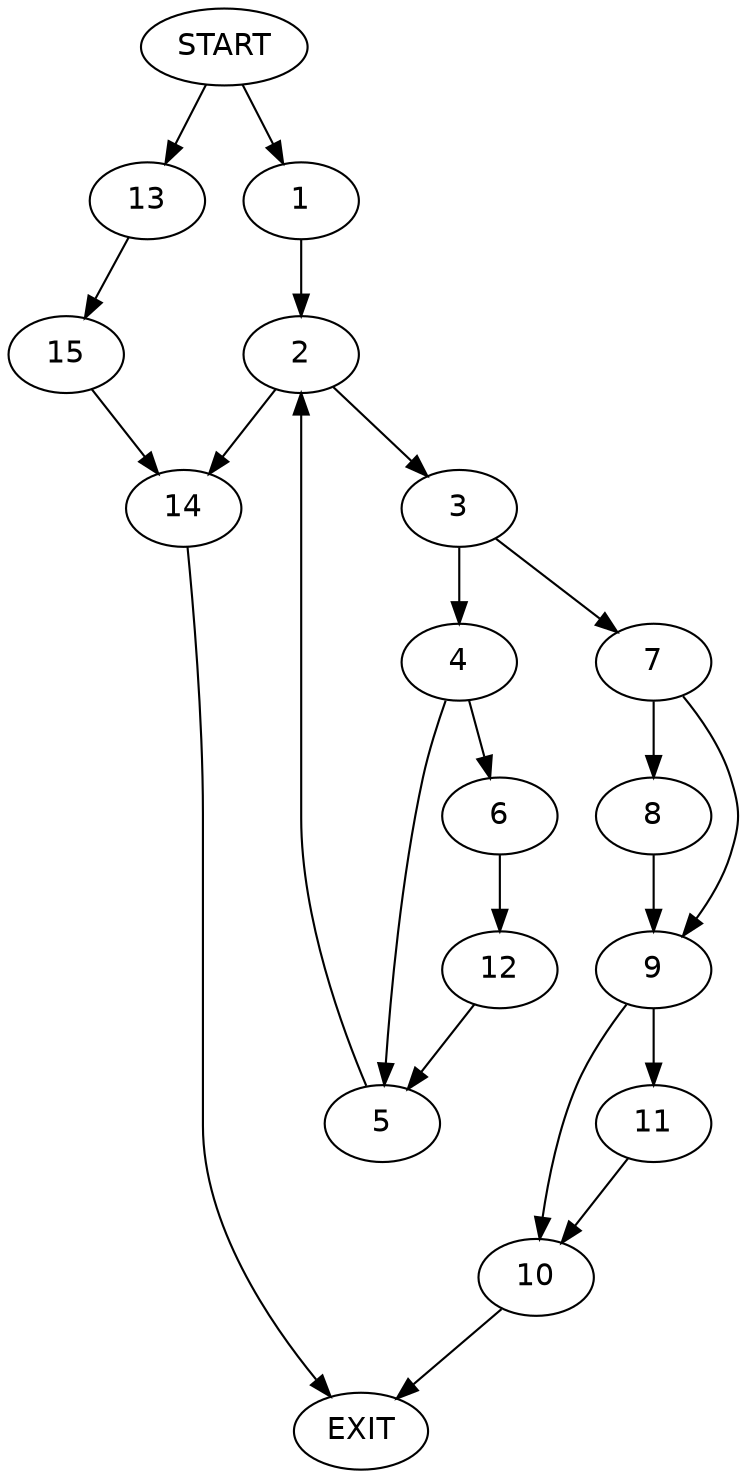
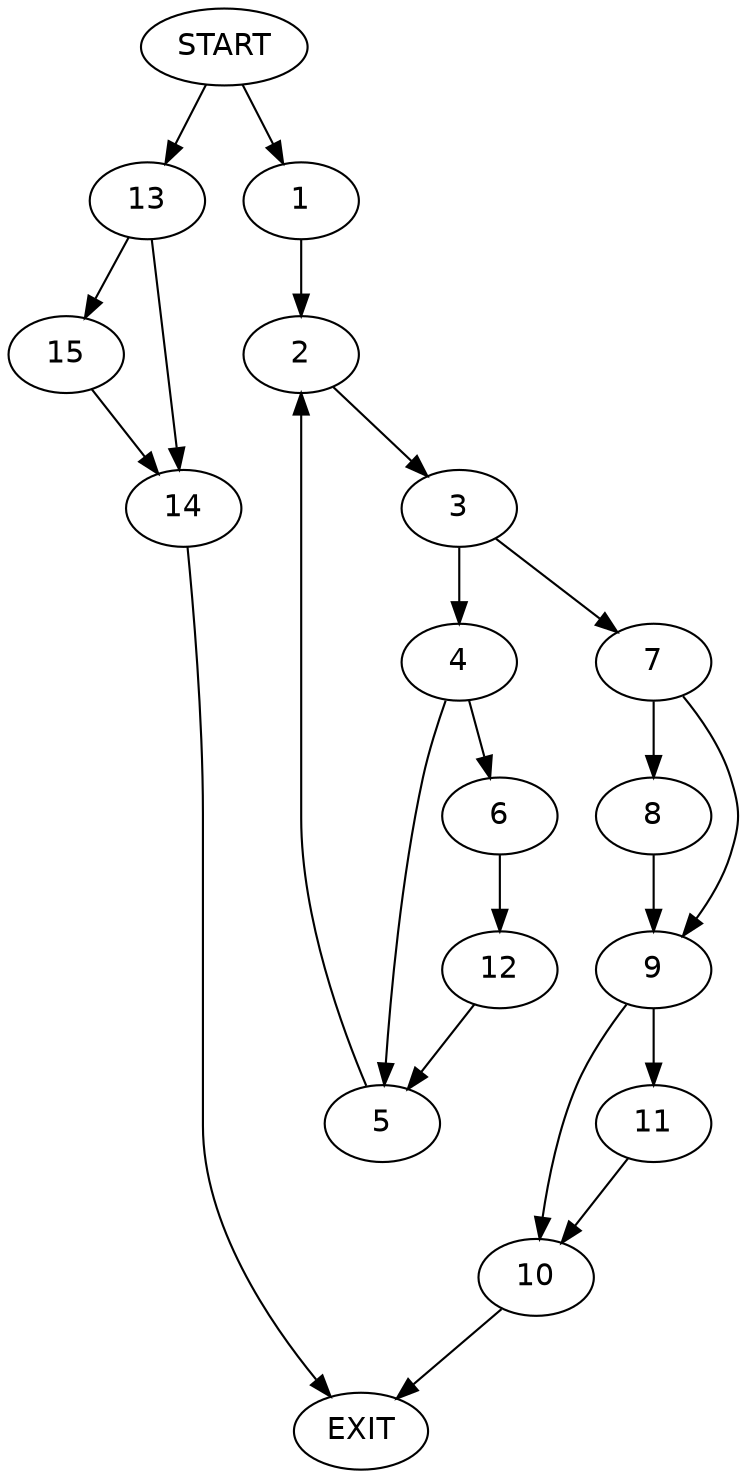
edge "2" -> "14": now "13" -> "14"
